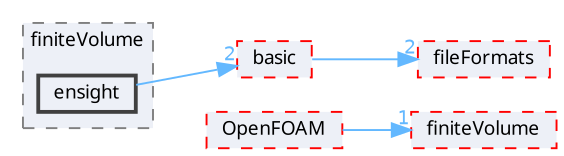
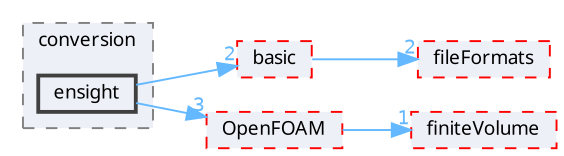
cluster "finiteVolume": label "finiteVolume" -> "conversion"
edge "ensight" -> "OpenFOAM": added
